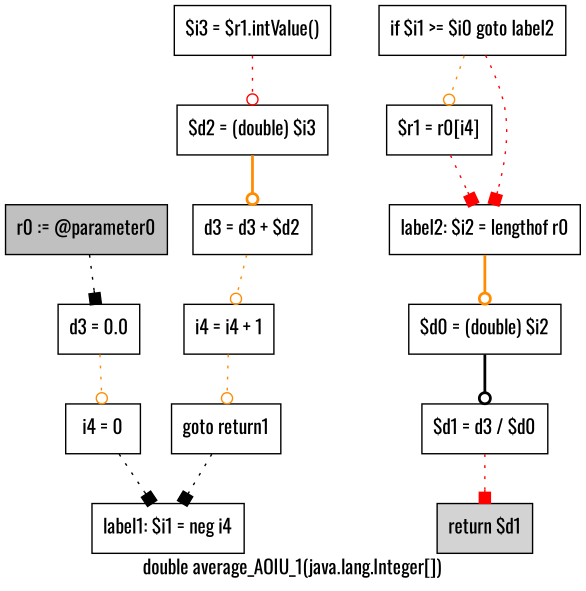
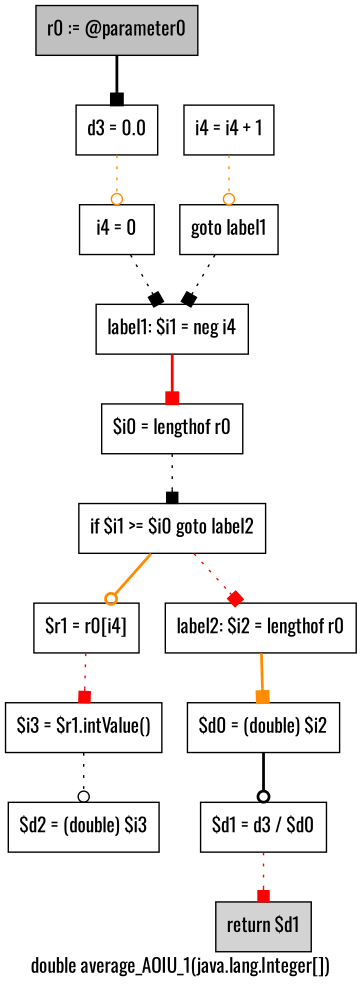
edge "$i3 = $r1.intValue()" -> "$d2 = (double) $i3": color red -> black
edge "if $i1 >= $i0 goto label2" -> "$r1 = r0[i4]": style dotted -> bold
edge "$r1 = r0[i4]" -> "label2: $i2 = lengthof r0": now "$r1 = r0[i4]" -> "$i3 = $r1.intValue()"
node "d3 = d3 + $d2": removed
edge "r0 := @parameter0" -> "d3 = 0.0": style dotted -> bold
edge "label2: $i2 = lengthof r0" -> "$d0 = (double) $i2": arrowhead odot -> box
node "$i0 = lengthof r0": added
node "goto return1": label "goto return1" -> "goto label1"
